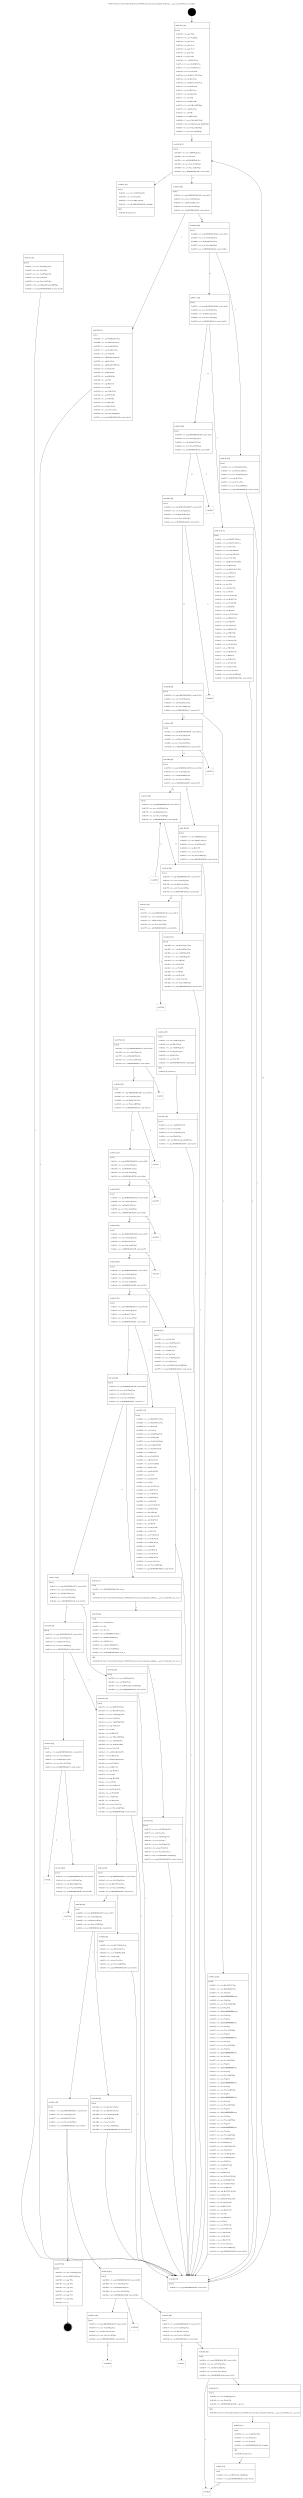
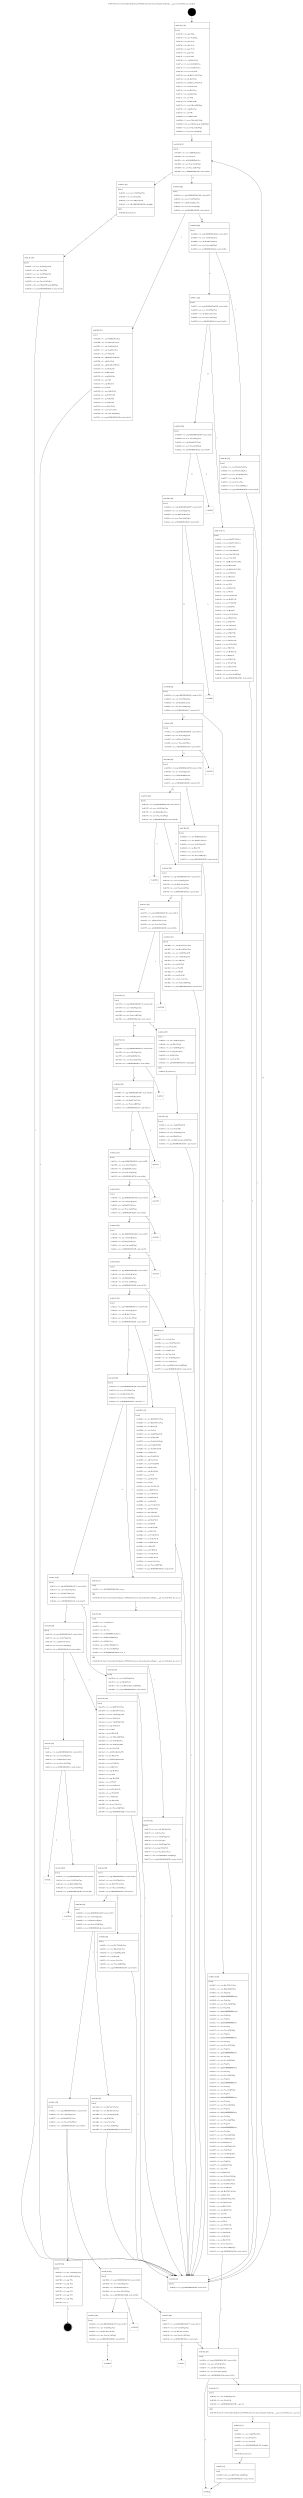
edge "0x401d3c [16]" -> "0x401d4c [30]": added, label "1"
edge "0x402085" -> "0x401924 [28]": reversed
node "0x401978 [28]": added
edge "0x401be7 [281]" -> "0x4023b4 [5]": now "0x401be7 [281]" -> "0x401b8c [28]"
